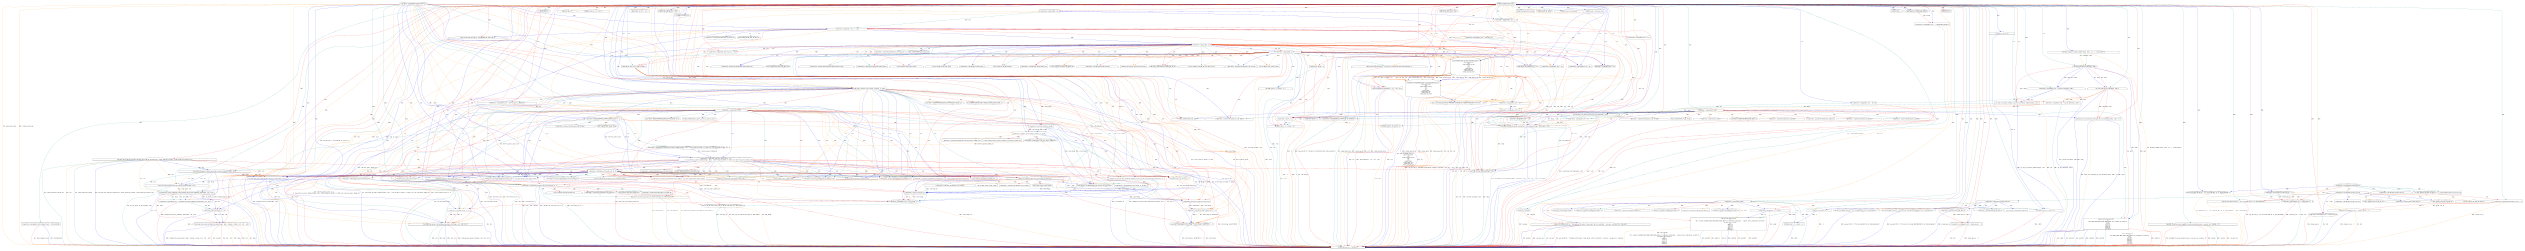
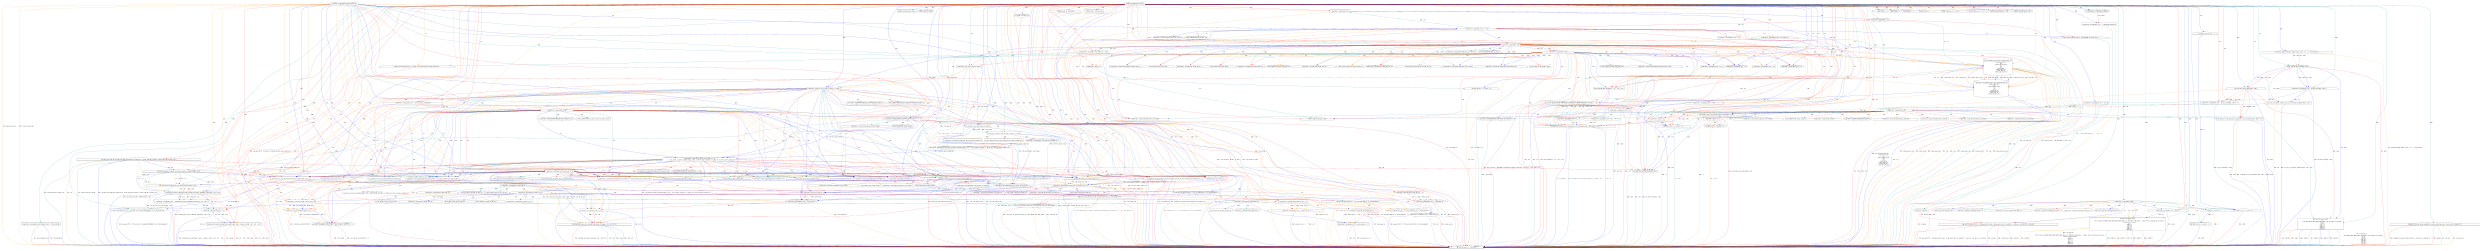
edge "(<operator>.logicalNot,!v12)" -> "(<operator>.logicalOr,!v12 || !v13)": reversed
node "(FIELD_IDENTIFIER,iface,iface)": removed
edge "(hostapd_set_sta_flags,hostapd_set_sta_flags(hapd, v15))" -> "(METHOD_RETURN,int __fastcall)": label "DDG: hostapd_set_sta_flags(hapd, v15)" -> "DDG: elems.wps_ie"
